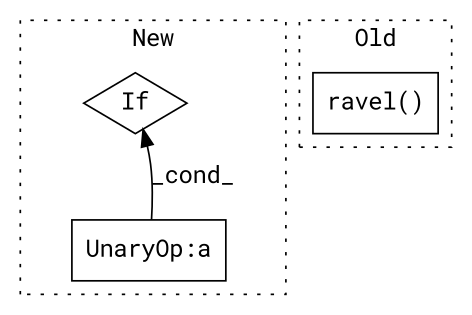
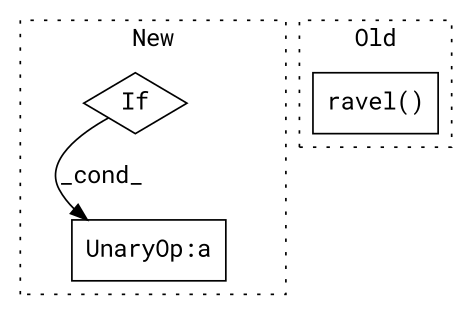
edge "UnaryOp:a" -> "If": reversed
